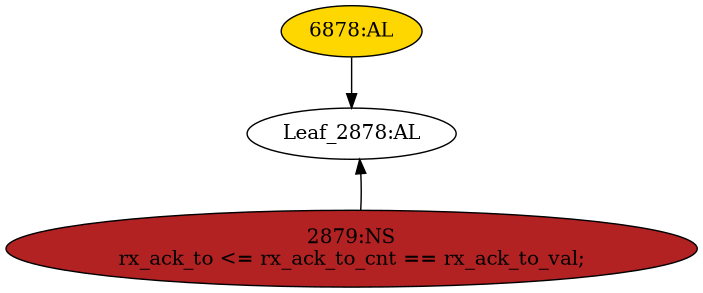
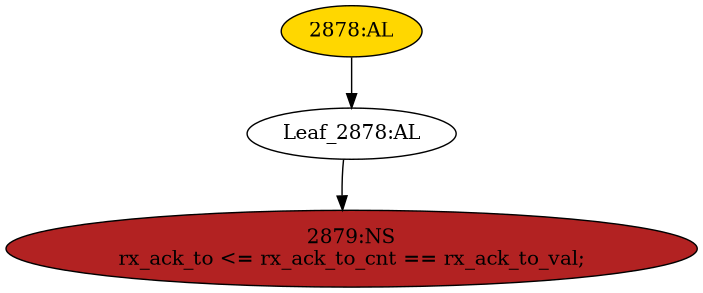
node "6878:AL": label "6878:AL" -> "2878:AL"
edge "2879:NS rx_ack_to <= rx_ack_to_cnt == rx_ack_to_val;" -> "Leaf_2878:AL": reversed
